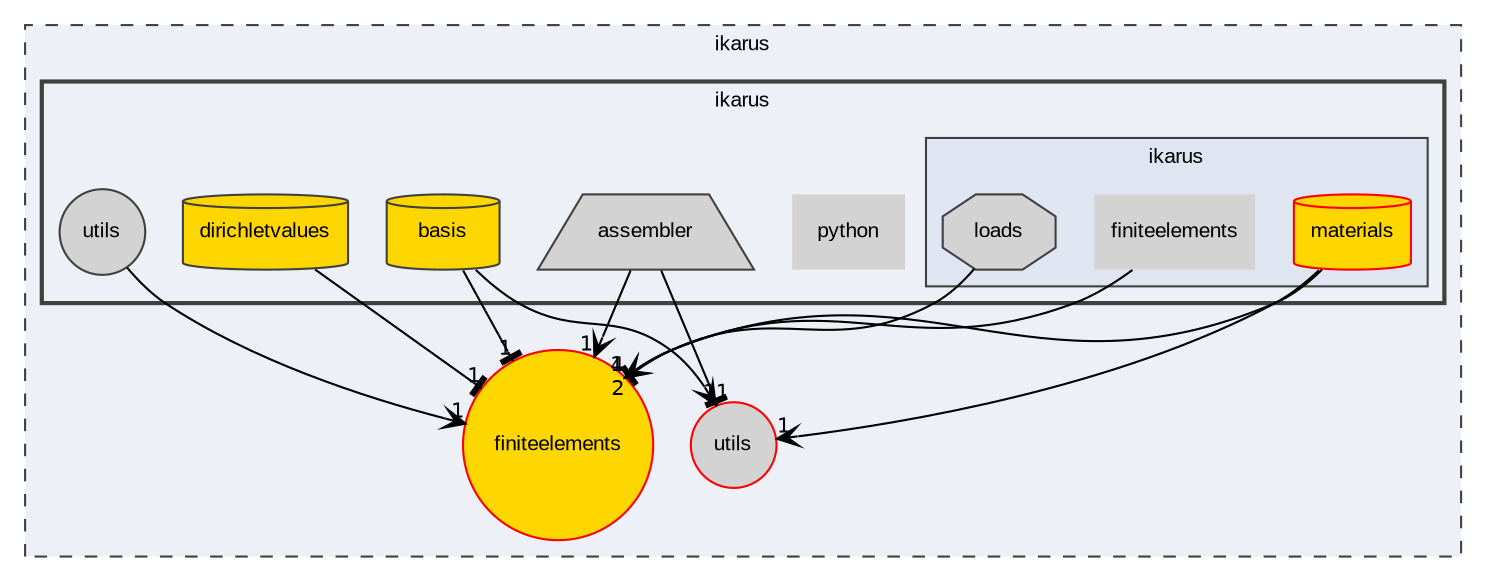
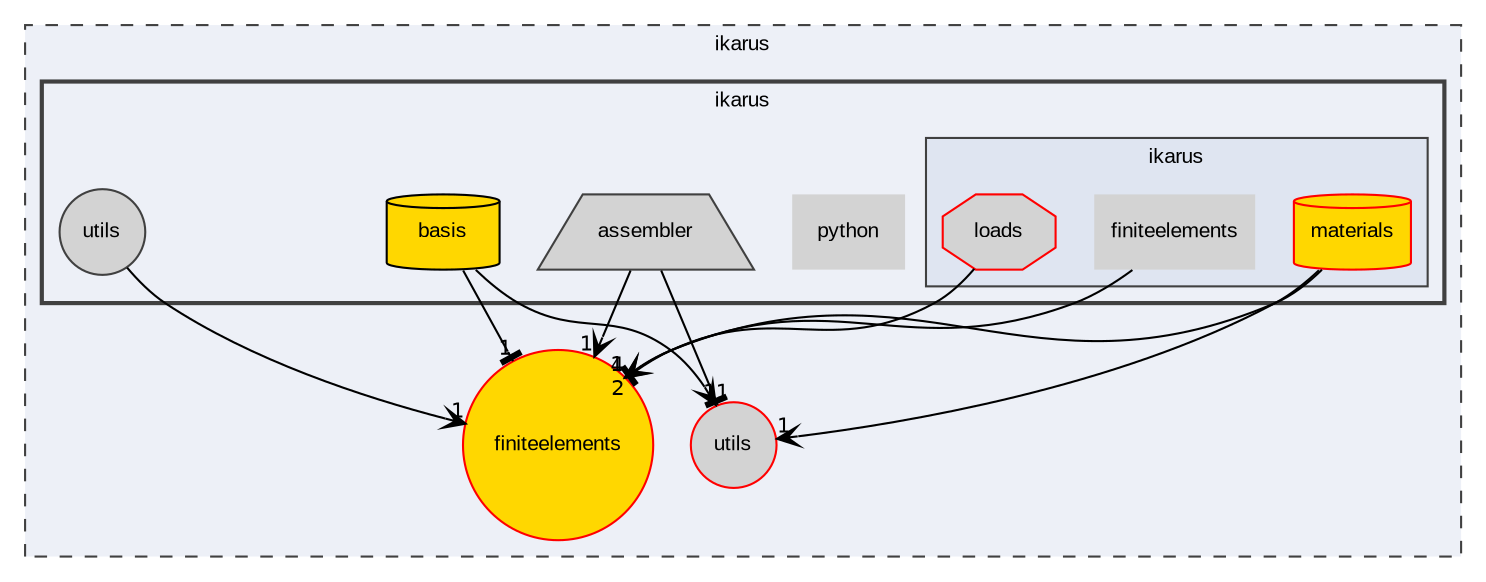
node "dirichletvalues": removed
node "basis": color grey25 -> black
node "loads": color grey25 -> red
